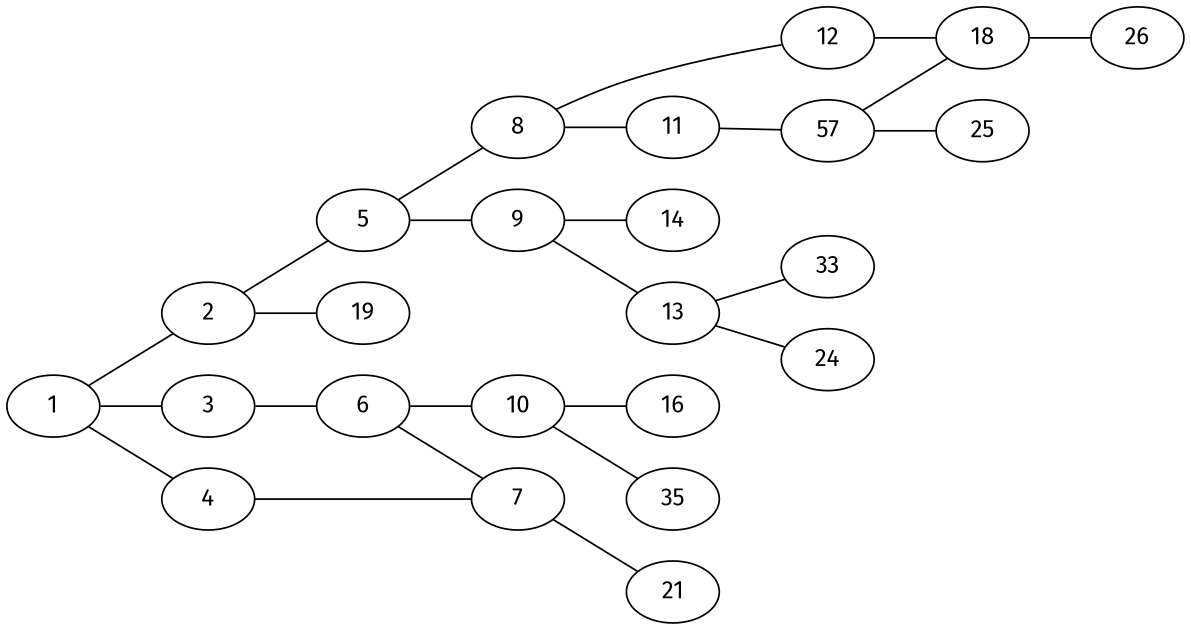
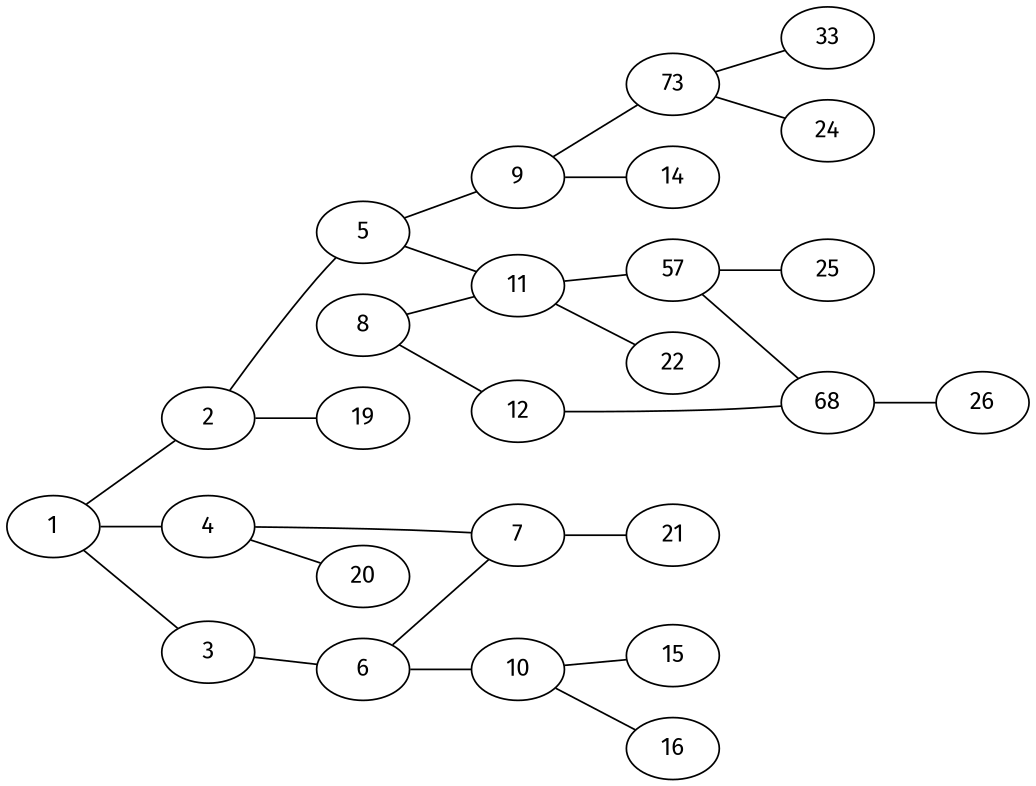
node "18": label "18" -> "68"
edge "8" -- "5": now "11" -- "5"
node "13": label "13" -> "73"
node "22": added
node "35": label "35" -> "15"
node "20": added
